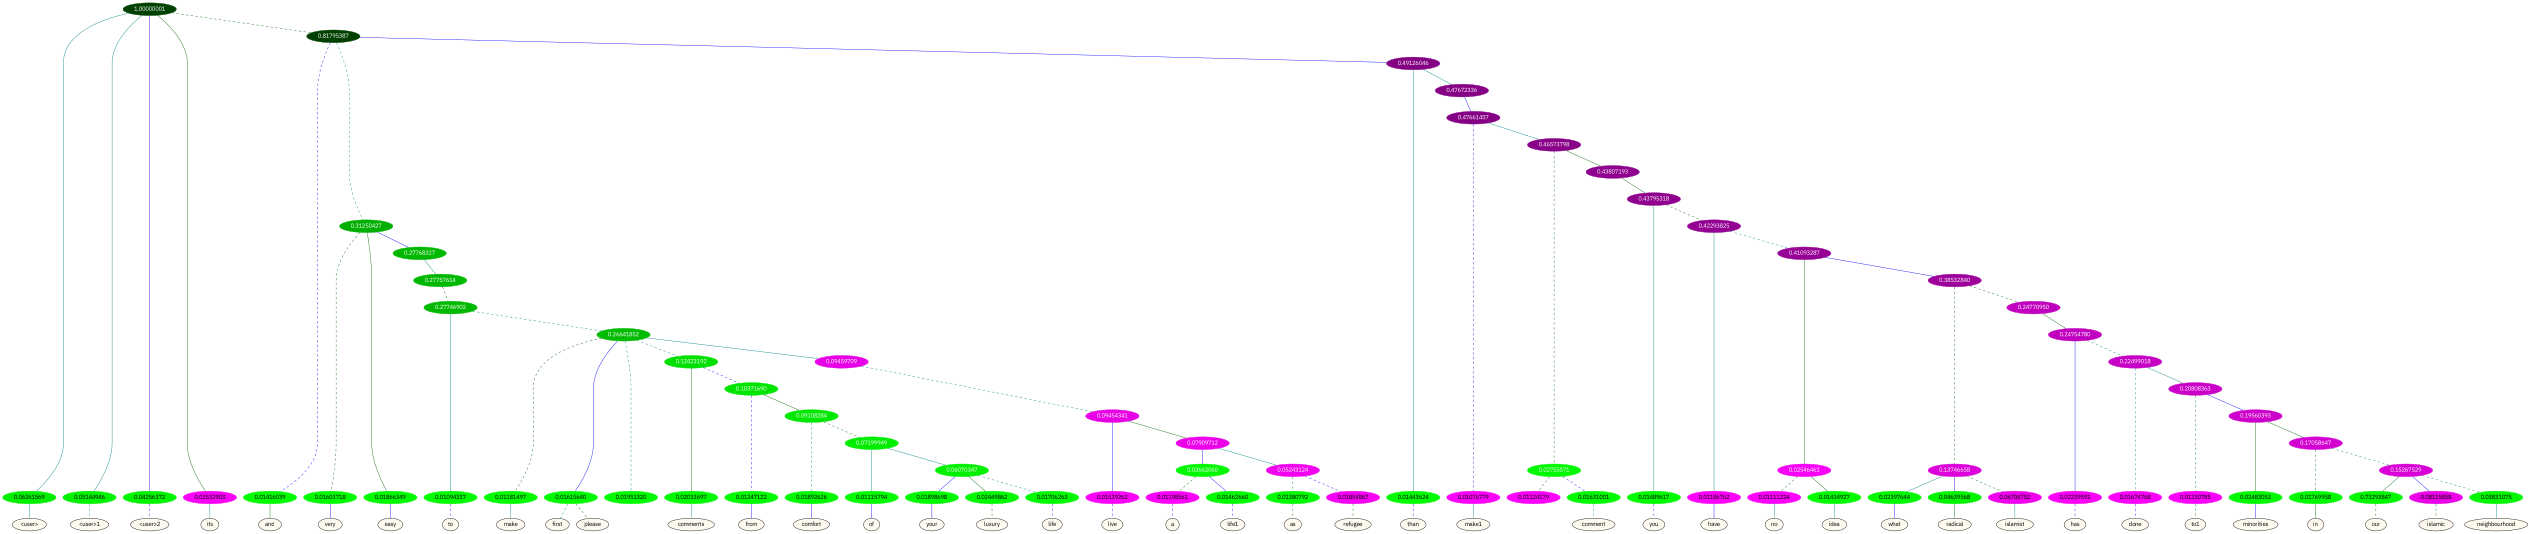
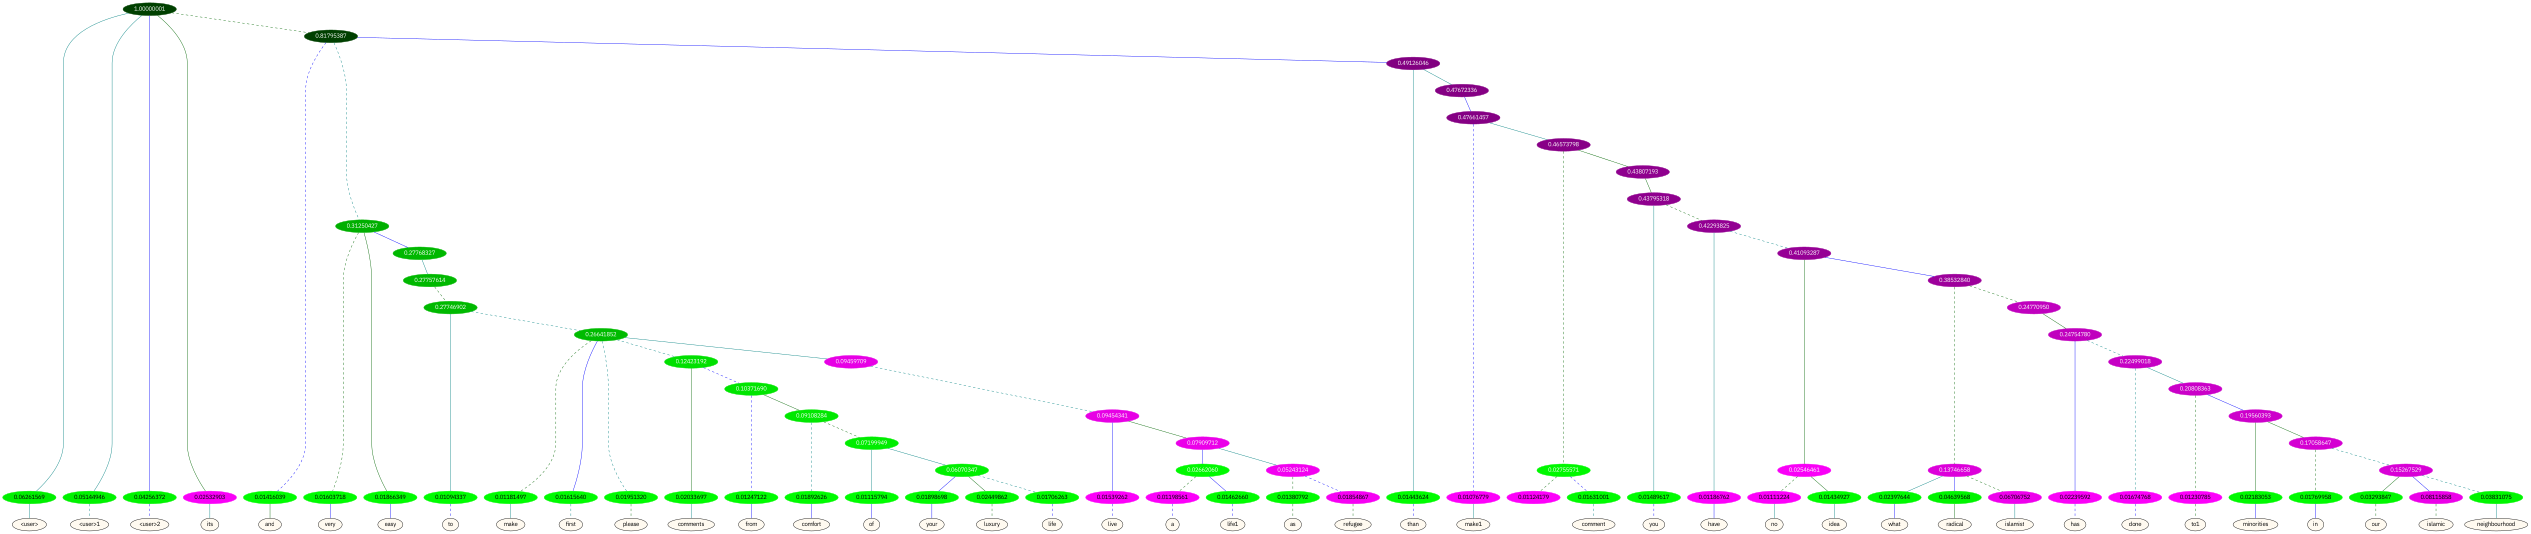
node "0.02483053": label "0.02483053" -> "0.02183053"
node "0.73293847": label "0.73293847" -> "0.03293847"
edge "0.01615640" -- "please": now "0.01951320" -- "please"
edge "0.01769958" -- "in": color darkgreen -> blue
